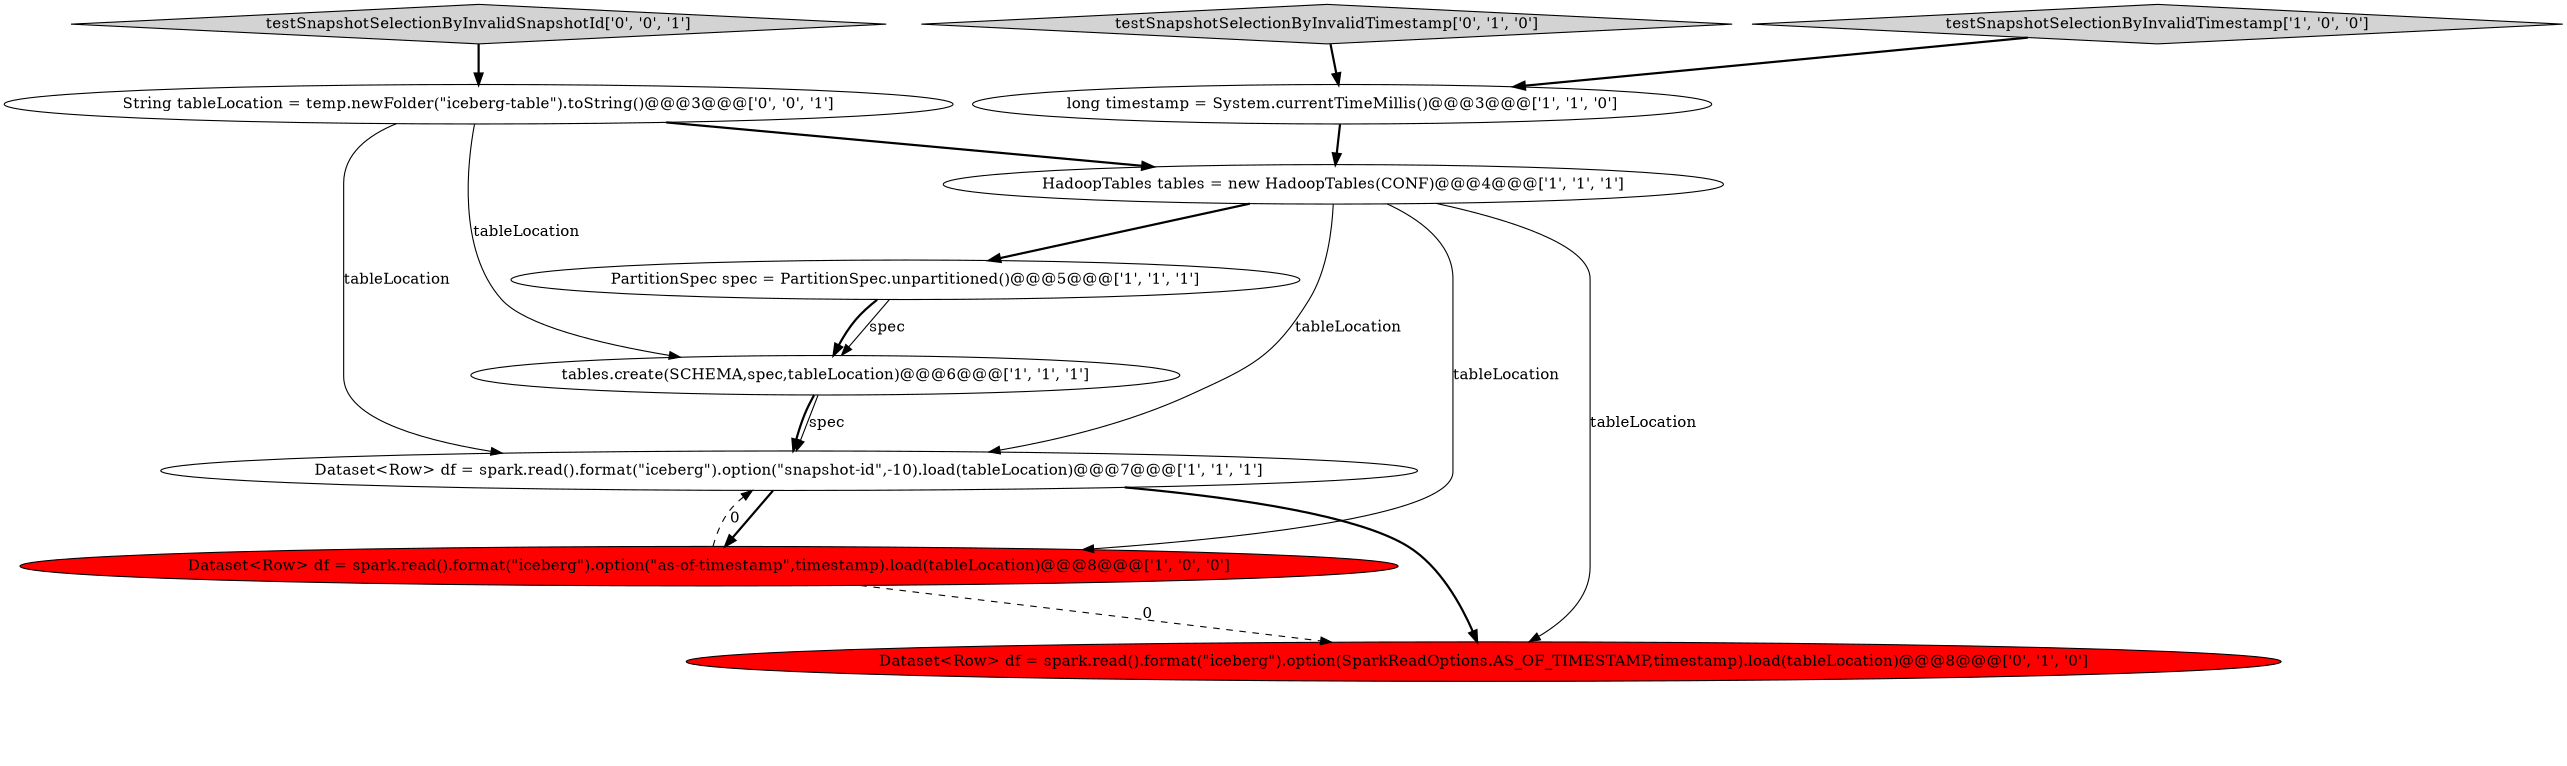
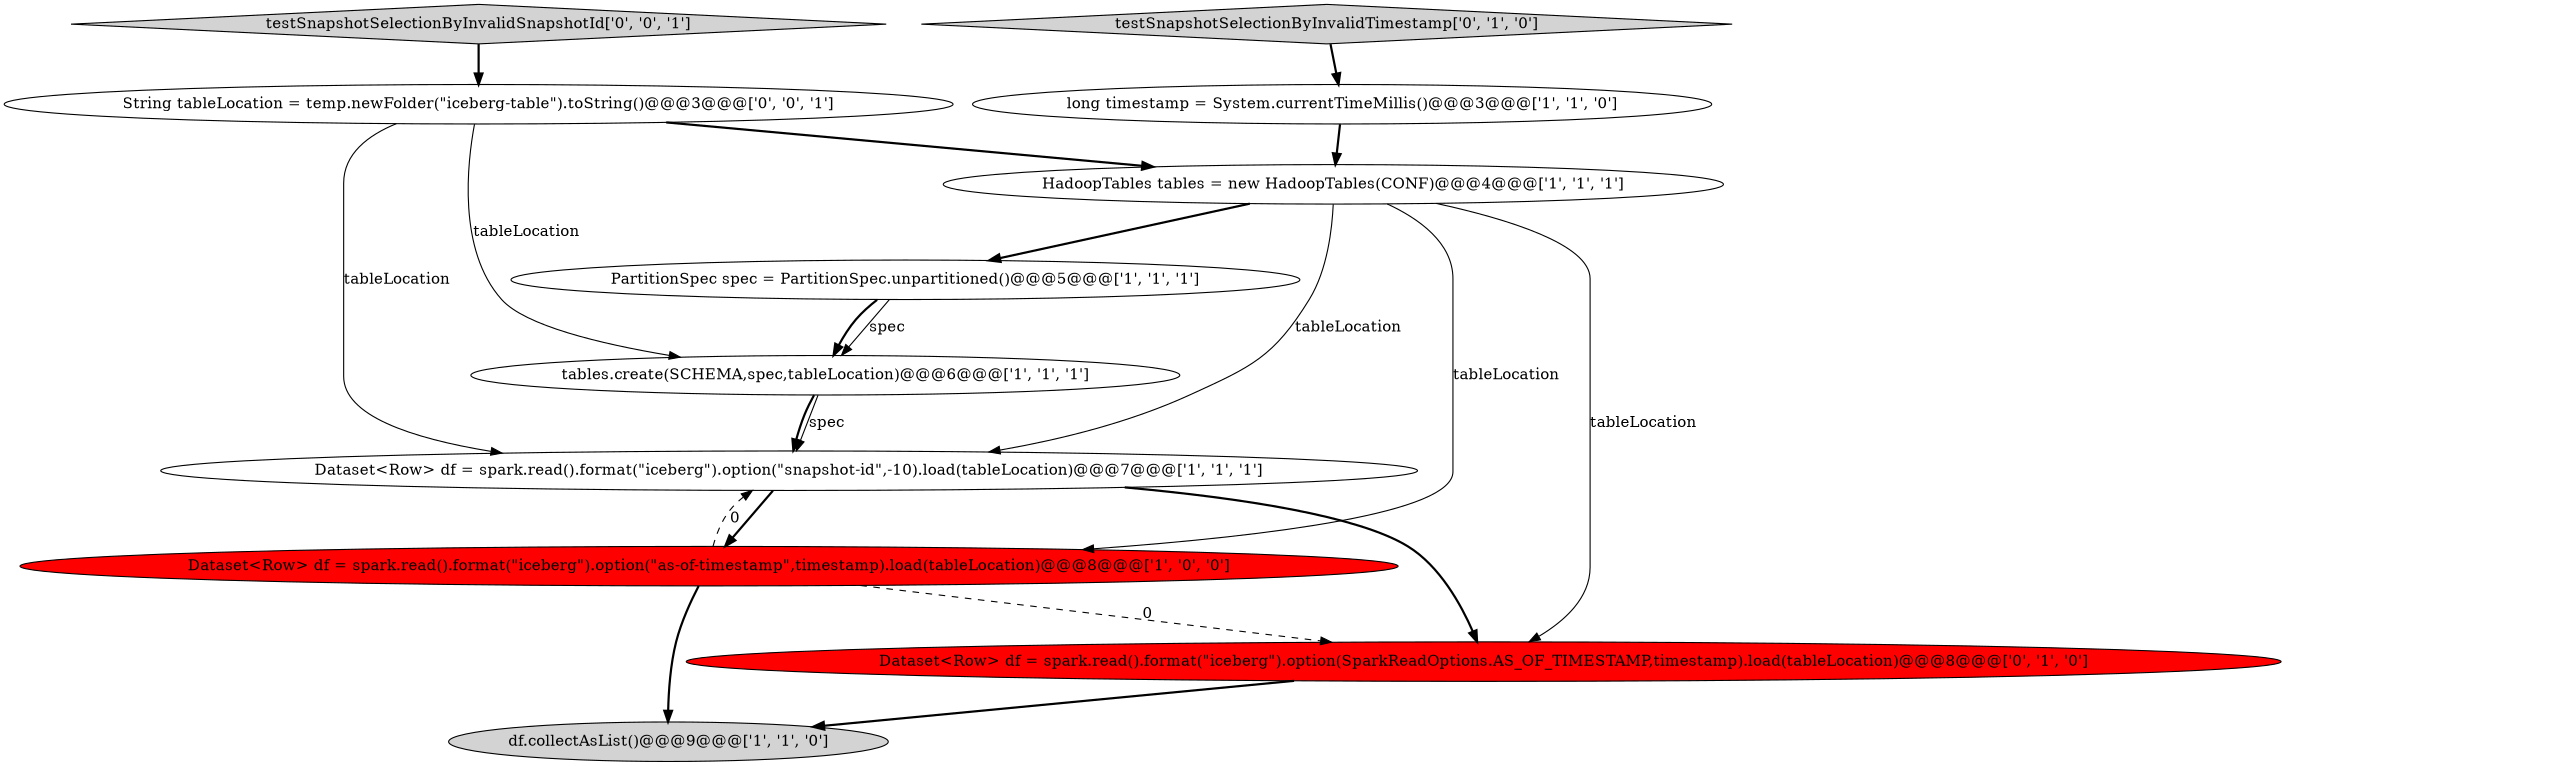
node "testSnapshotSelectionByInvalidTimestamp['1', '0', '0']": removed
node "df.collectAsList()@@@9@@@['1', '1', '0']": added
